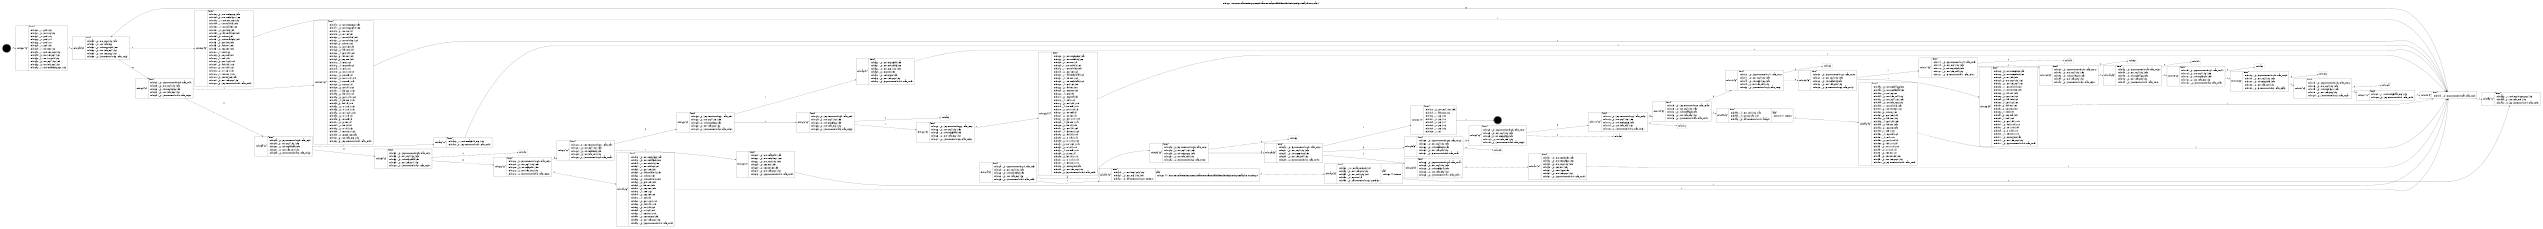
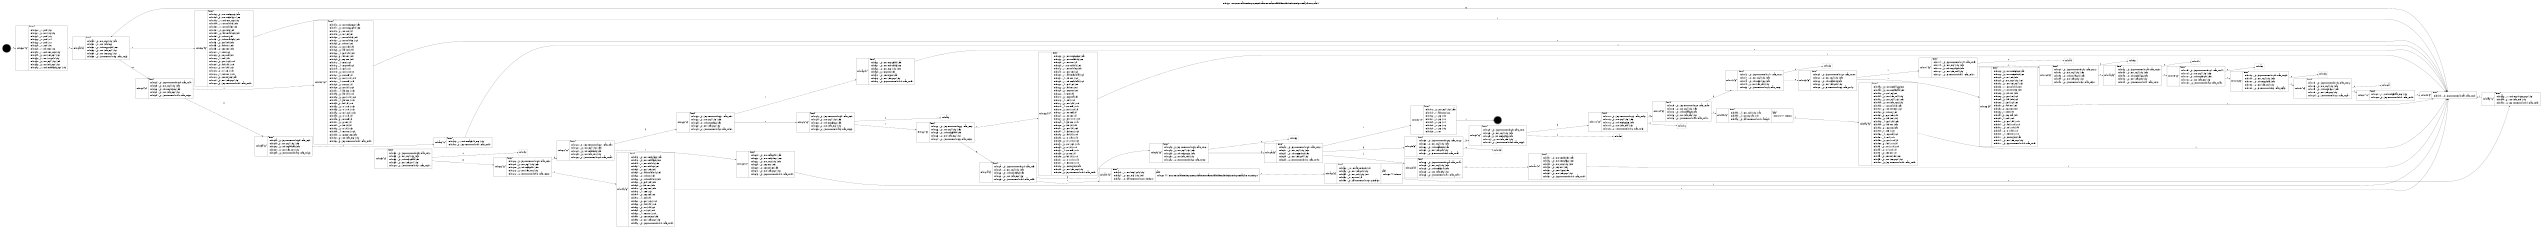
edge "0x401d7d [5]" -> "0x401aa3 [18]": reversed
edge "0x401661 [25]" -> "0x40167a [25]": added, label "6"
edge "0x4015da [22]" -> "0x4015f0 [22]": removed, label "10"
